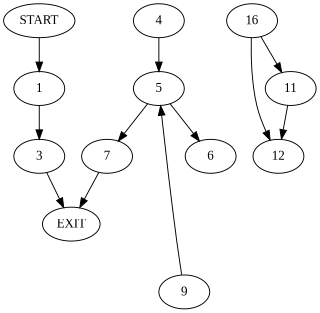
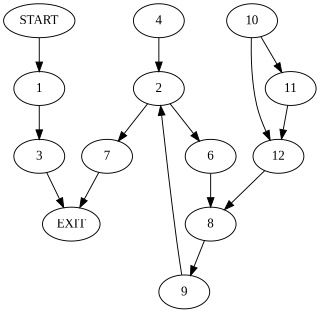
node "16": label "16" -> "10"
node "5": label "5" -> "2"
node "8": added
